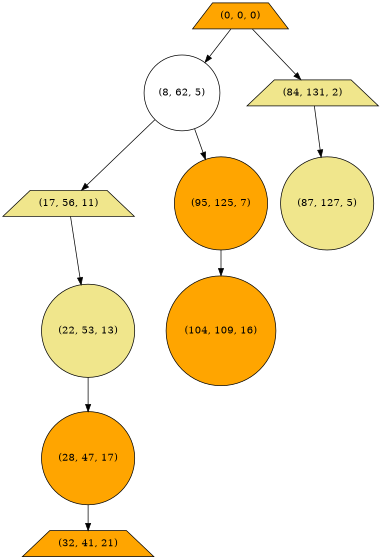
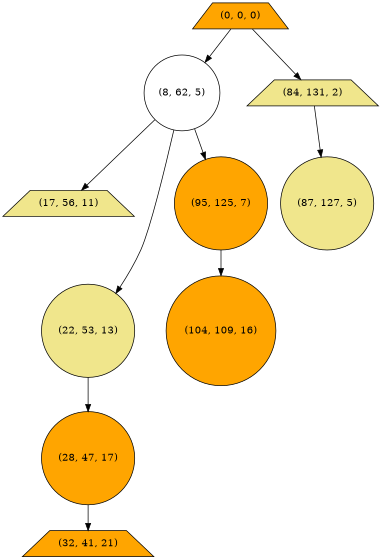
edge "(17, 56, 11)" -> "(22, 53, 13)": now "(8, 62, 5)" -> "(22, 53, 13)"
